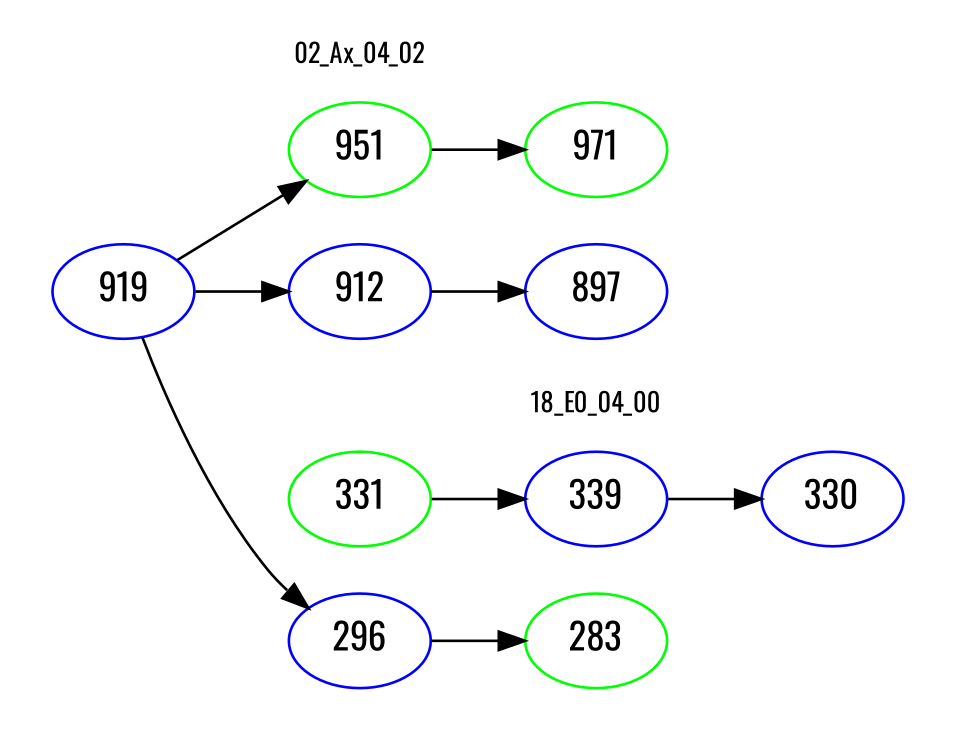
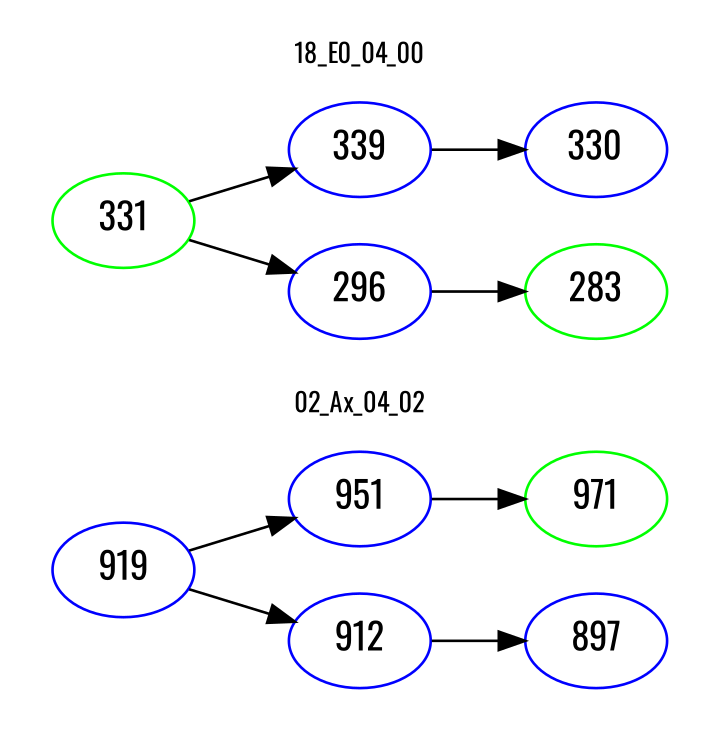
node "951": color green -> blue
edge "919" -> "296": now "331" -> "296"
